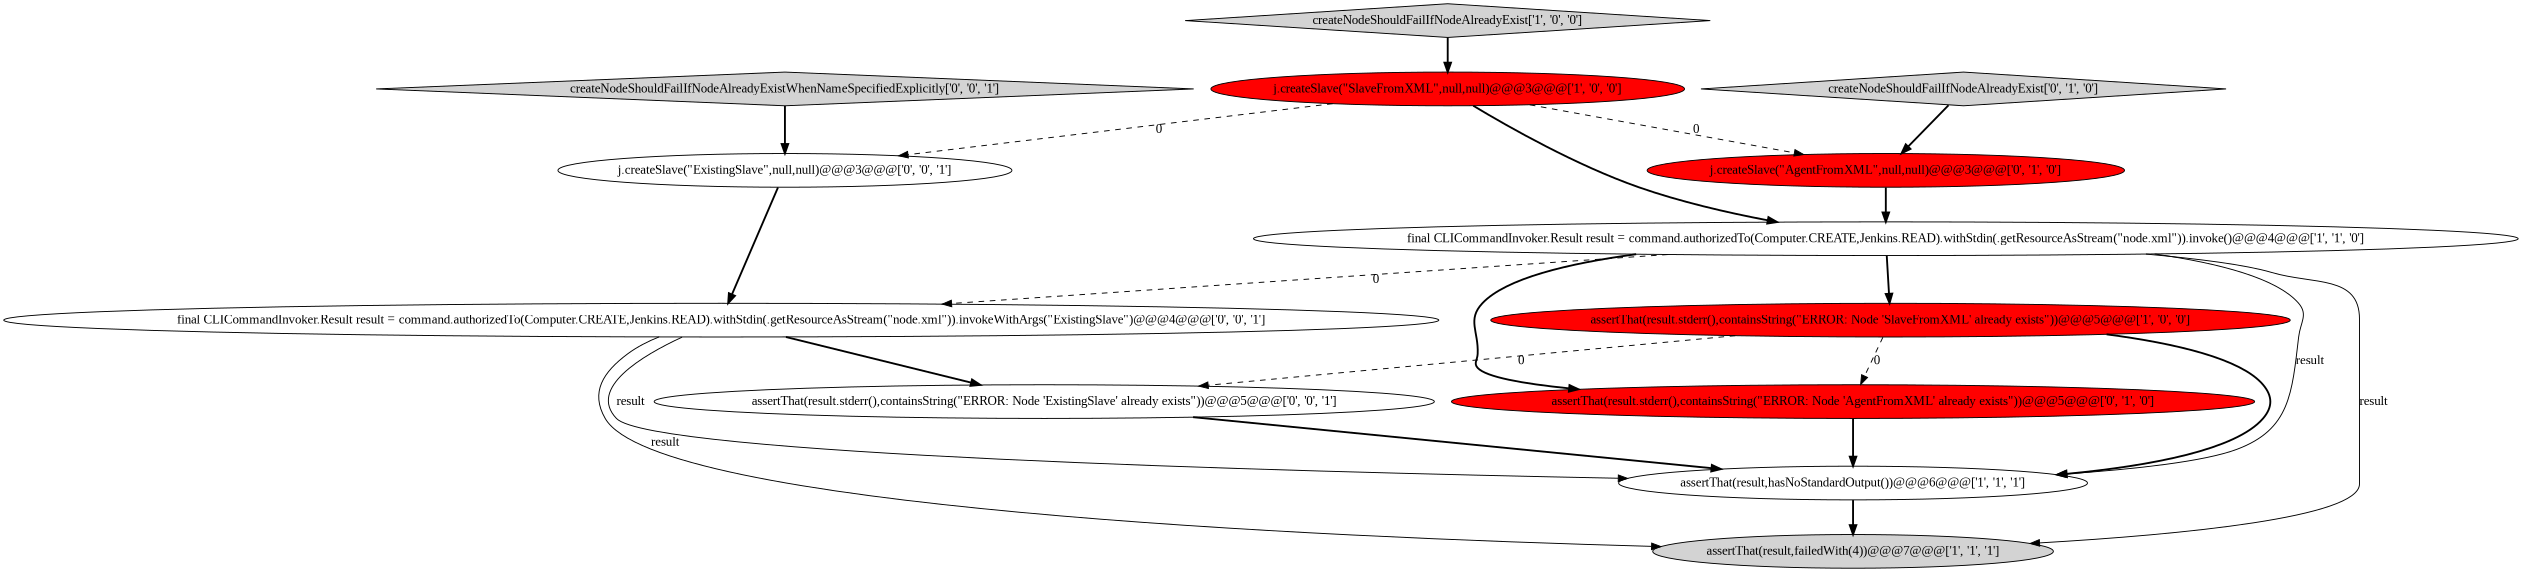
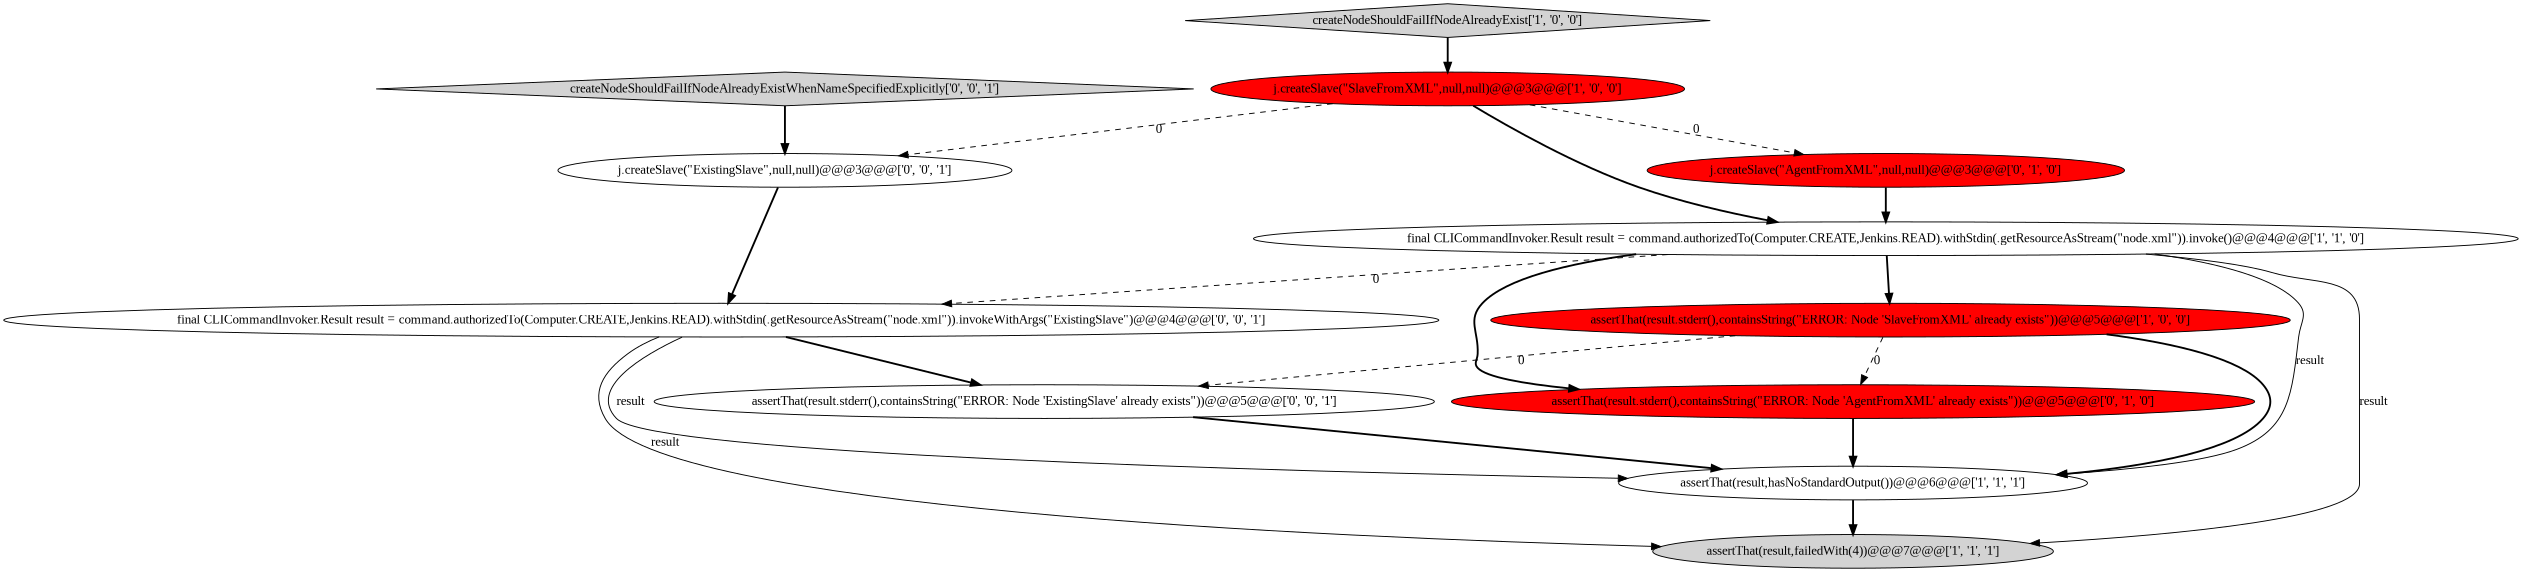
node "createNodeShouldFailIfNodeAlreadyExist['0', '1', '0']": removed
